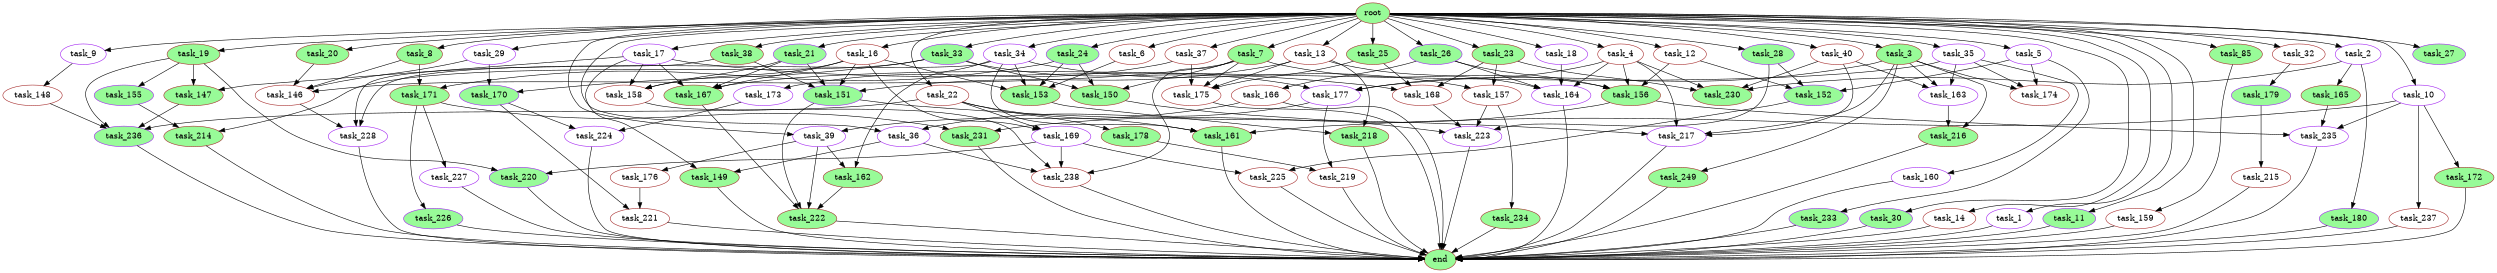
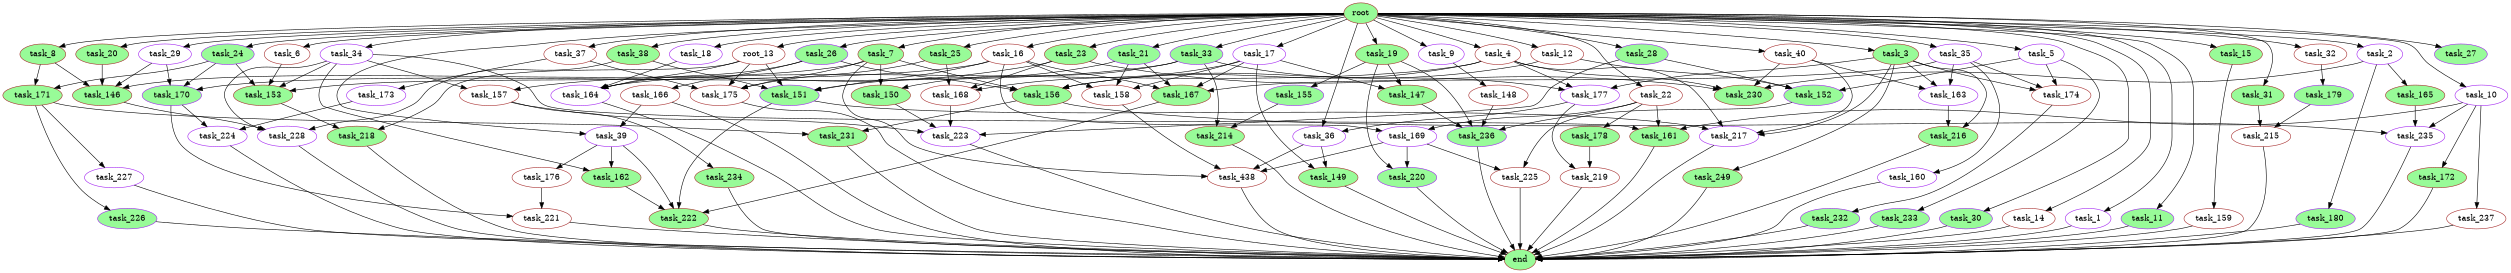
node "task_13": label "task_13" -> "root_13"
node "task_85": label "task_85" -> "task_15"
edge "task_24" -> "task_150": now "task_24" -> "task_170"
node "task_146": fillcolor white -> palegreen
node "task_31": added
node "task_238": label "task_238" -> "task_438"
node "task_232": added
